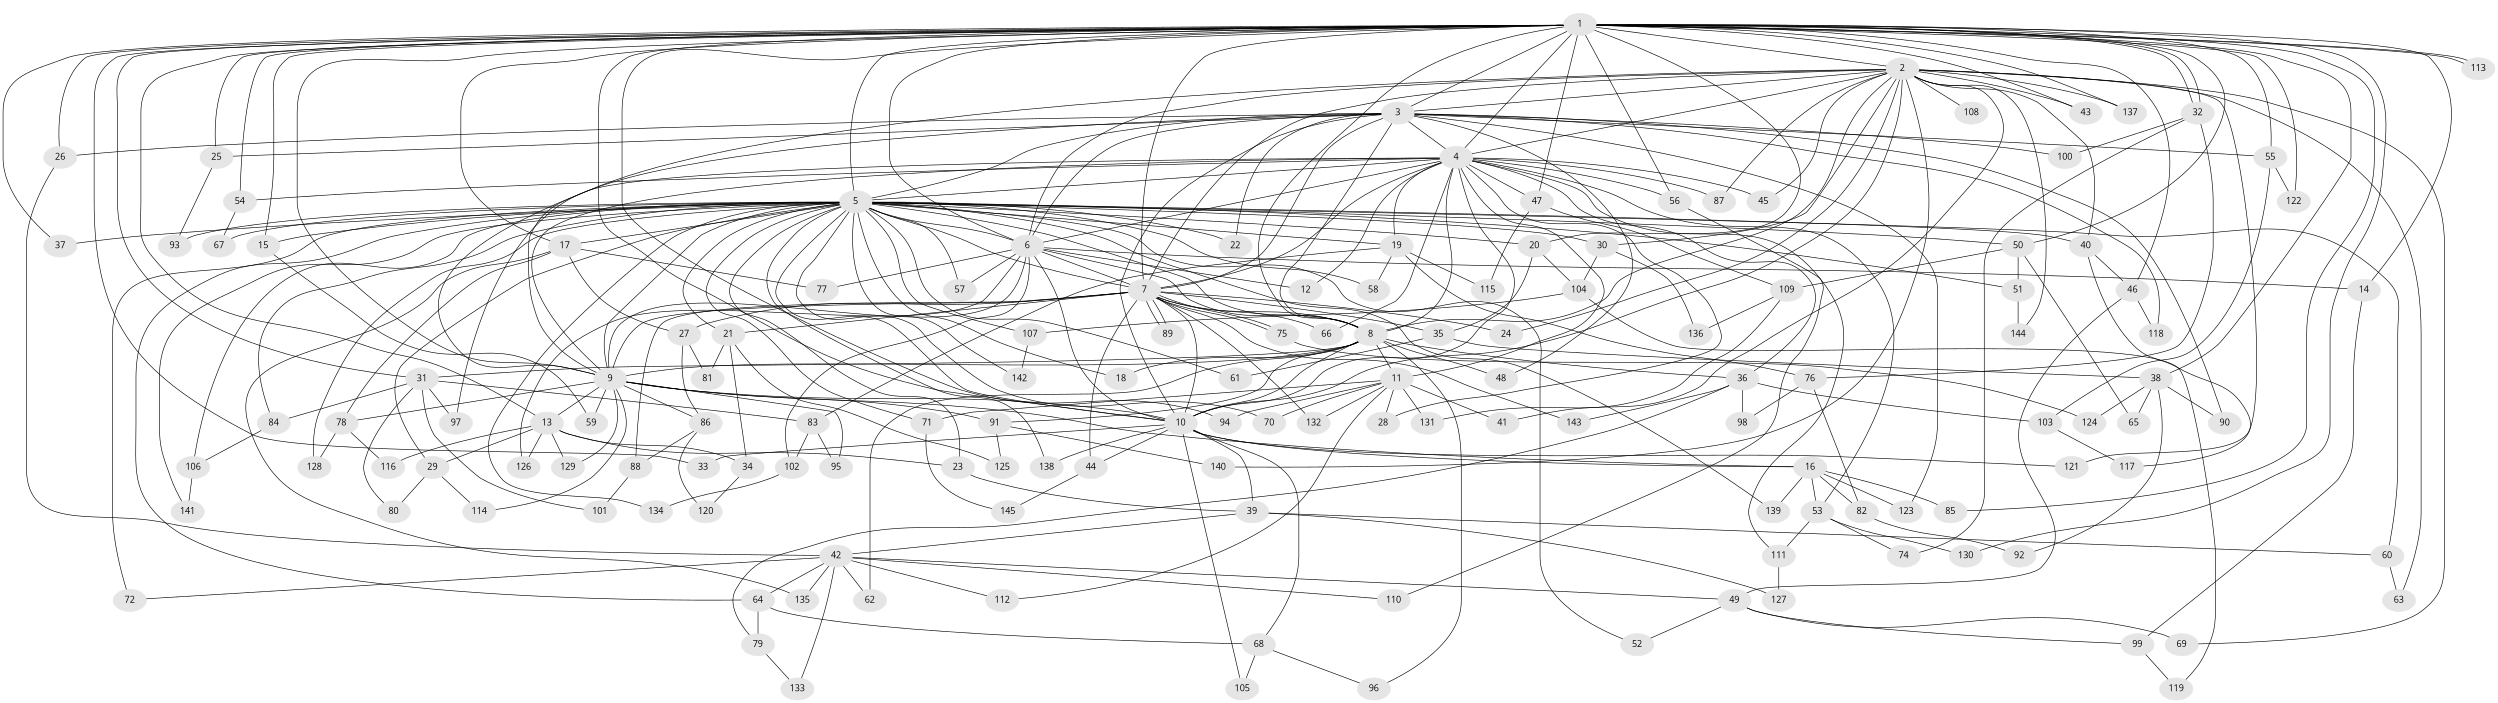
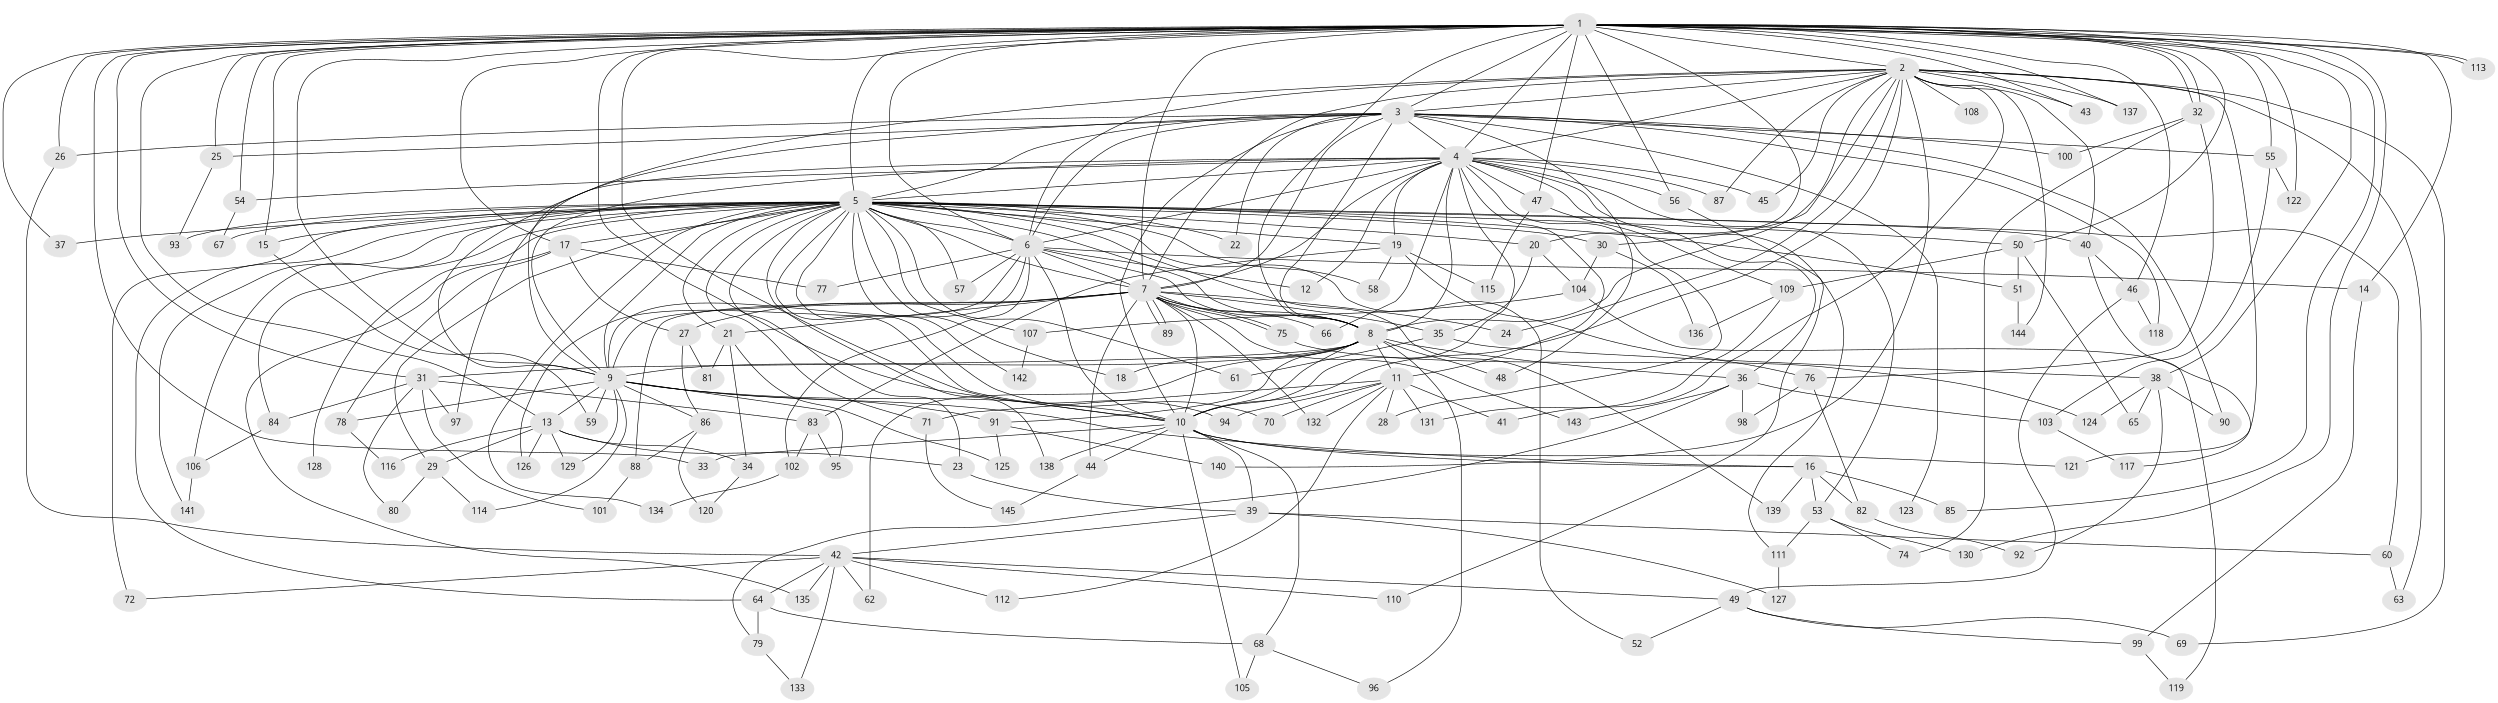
edge "78" -- "128": removed
edge "16" -- "123": removed
